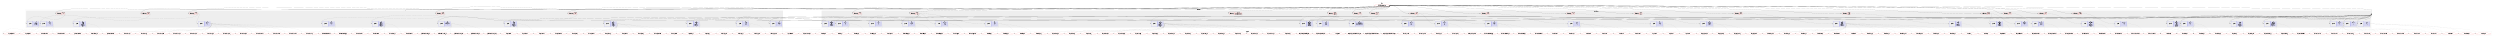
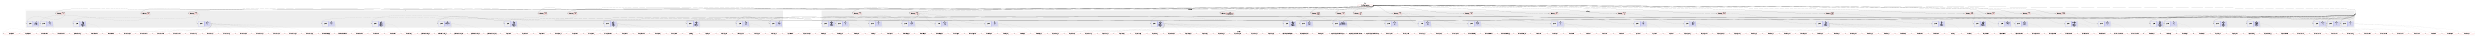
node "dev-lang/python-3.6.5-r1": removed
node "conditional-python/mako-1.0.3": label "conditional-python/mako-1.0.3" -> "dev-python/mako-1.0.3"
